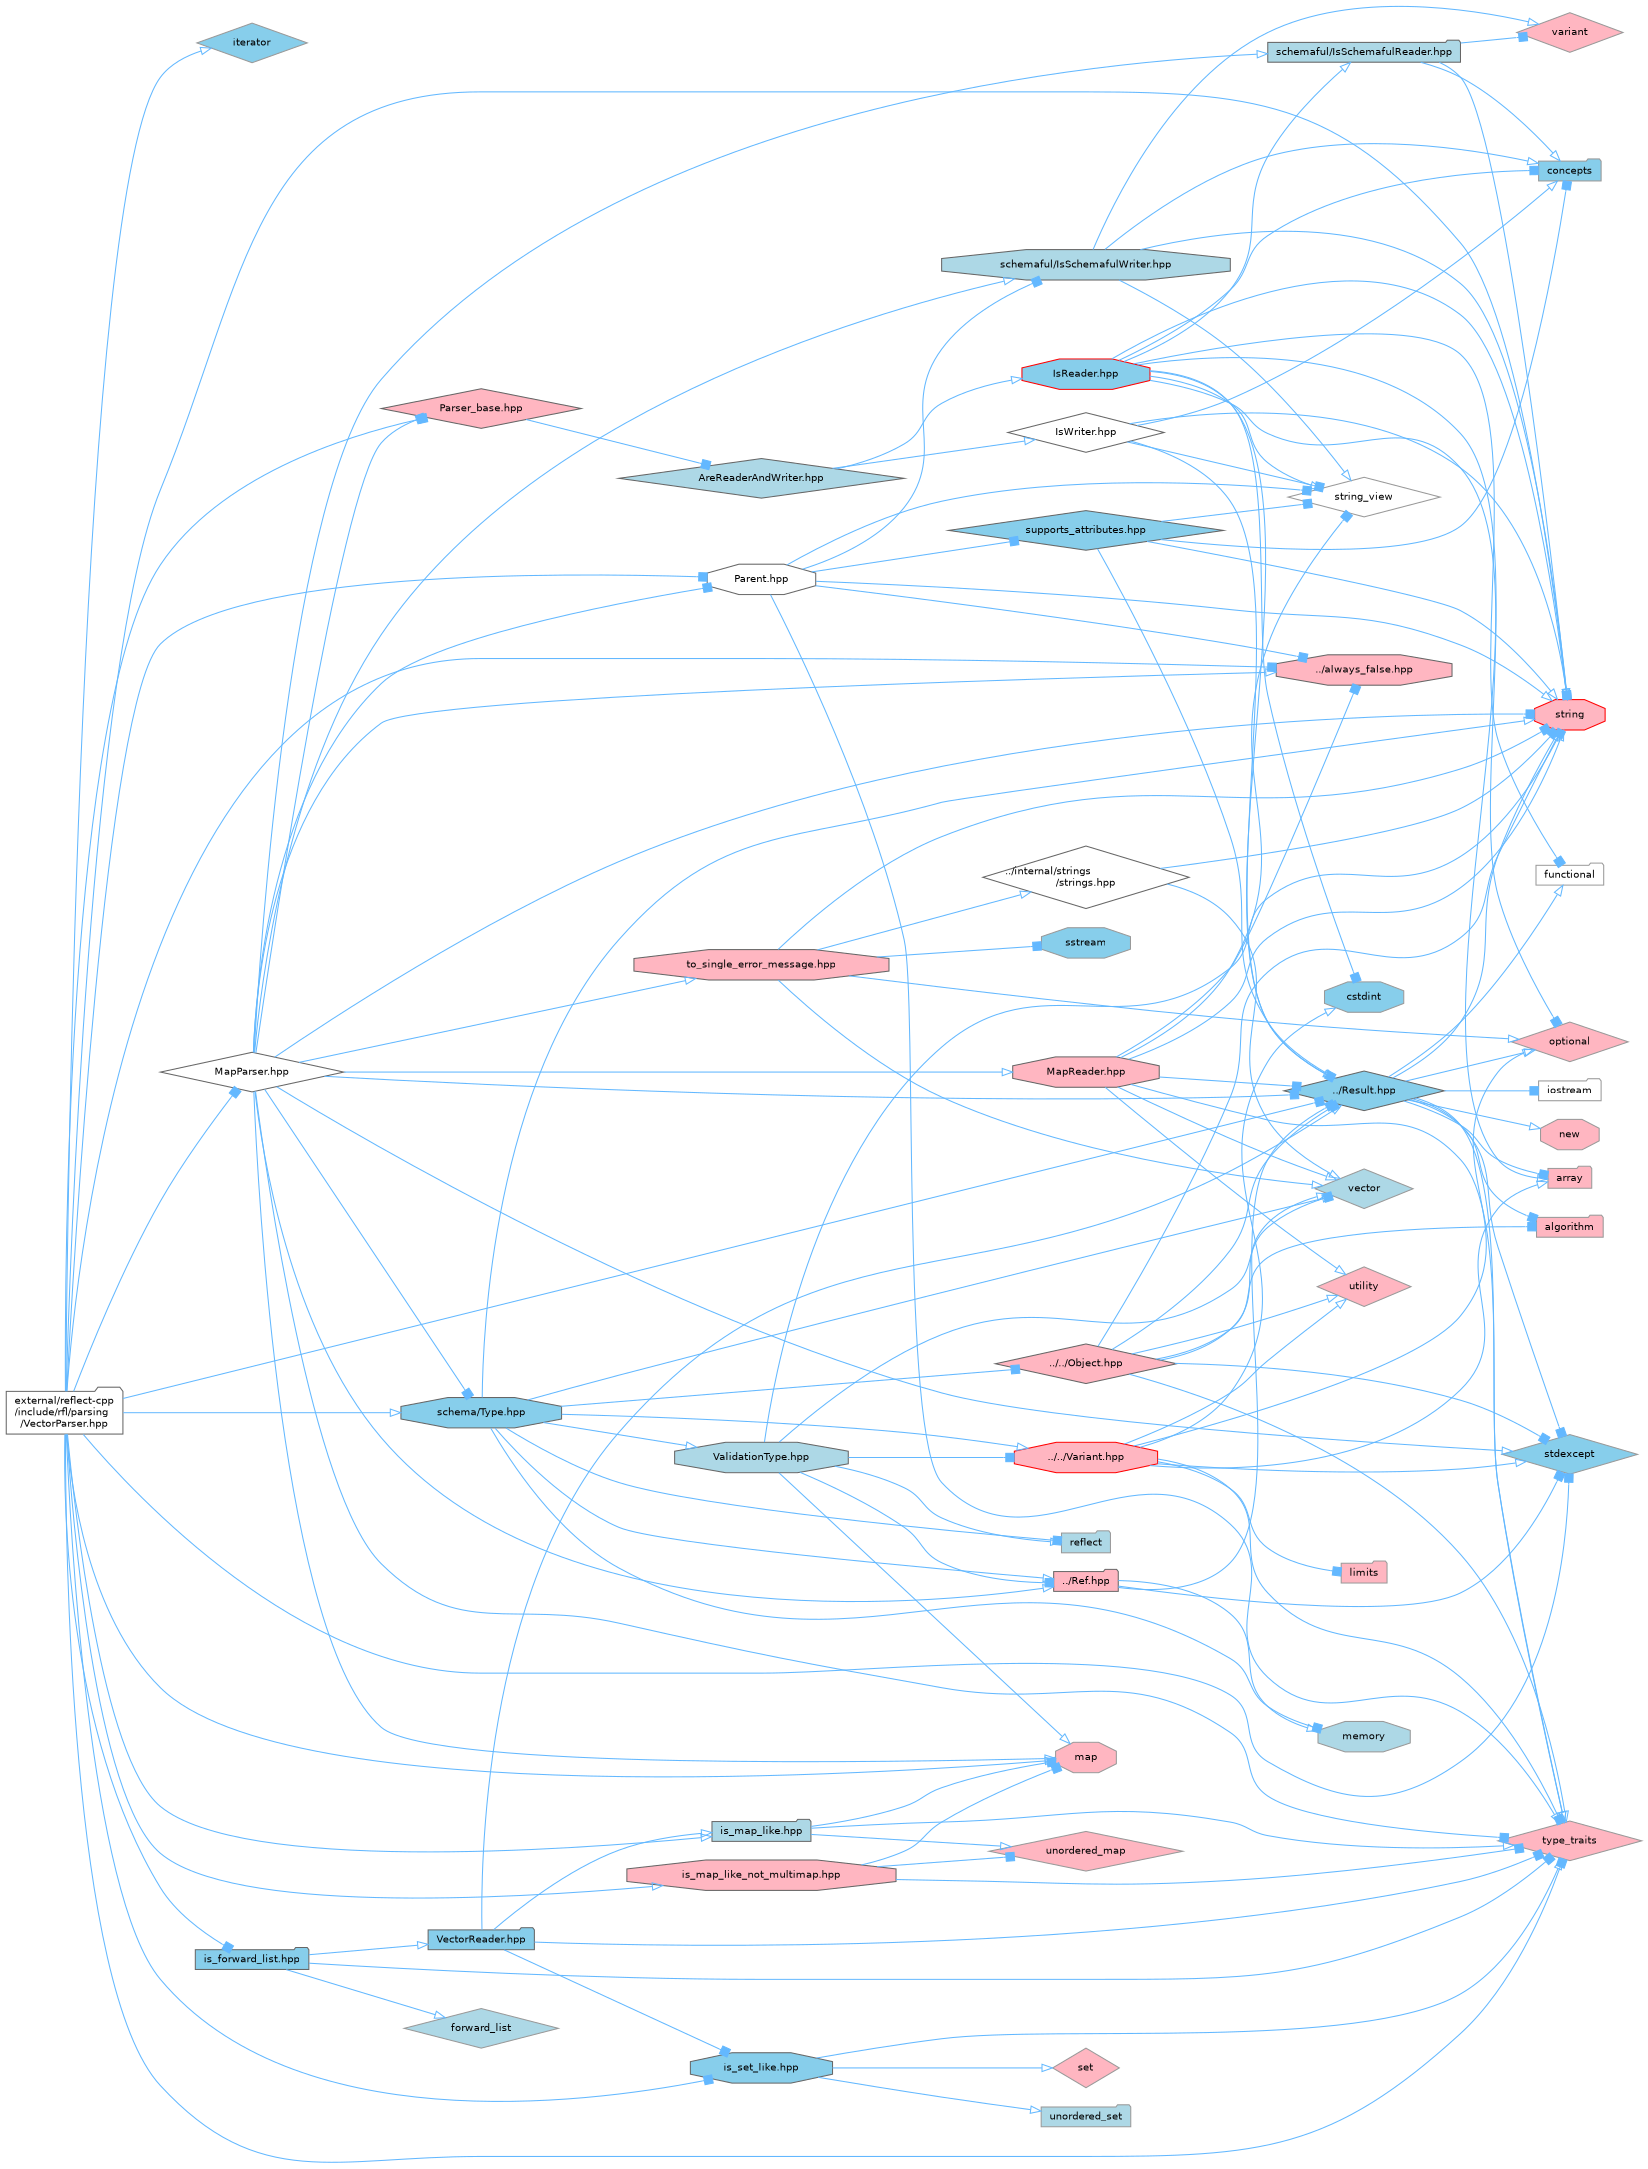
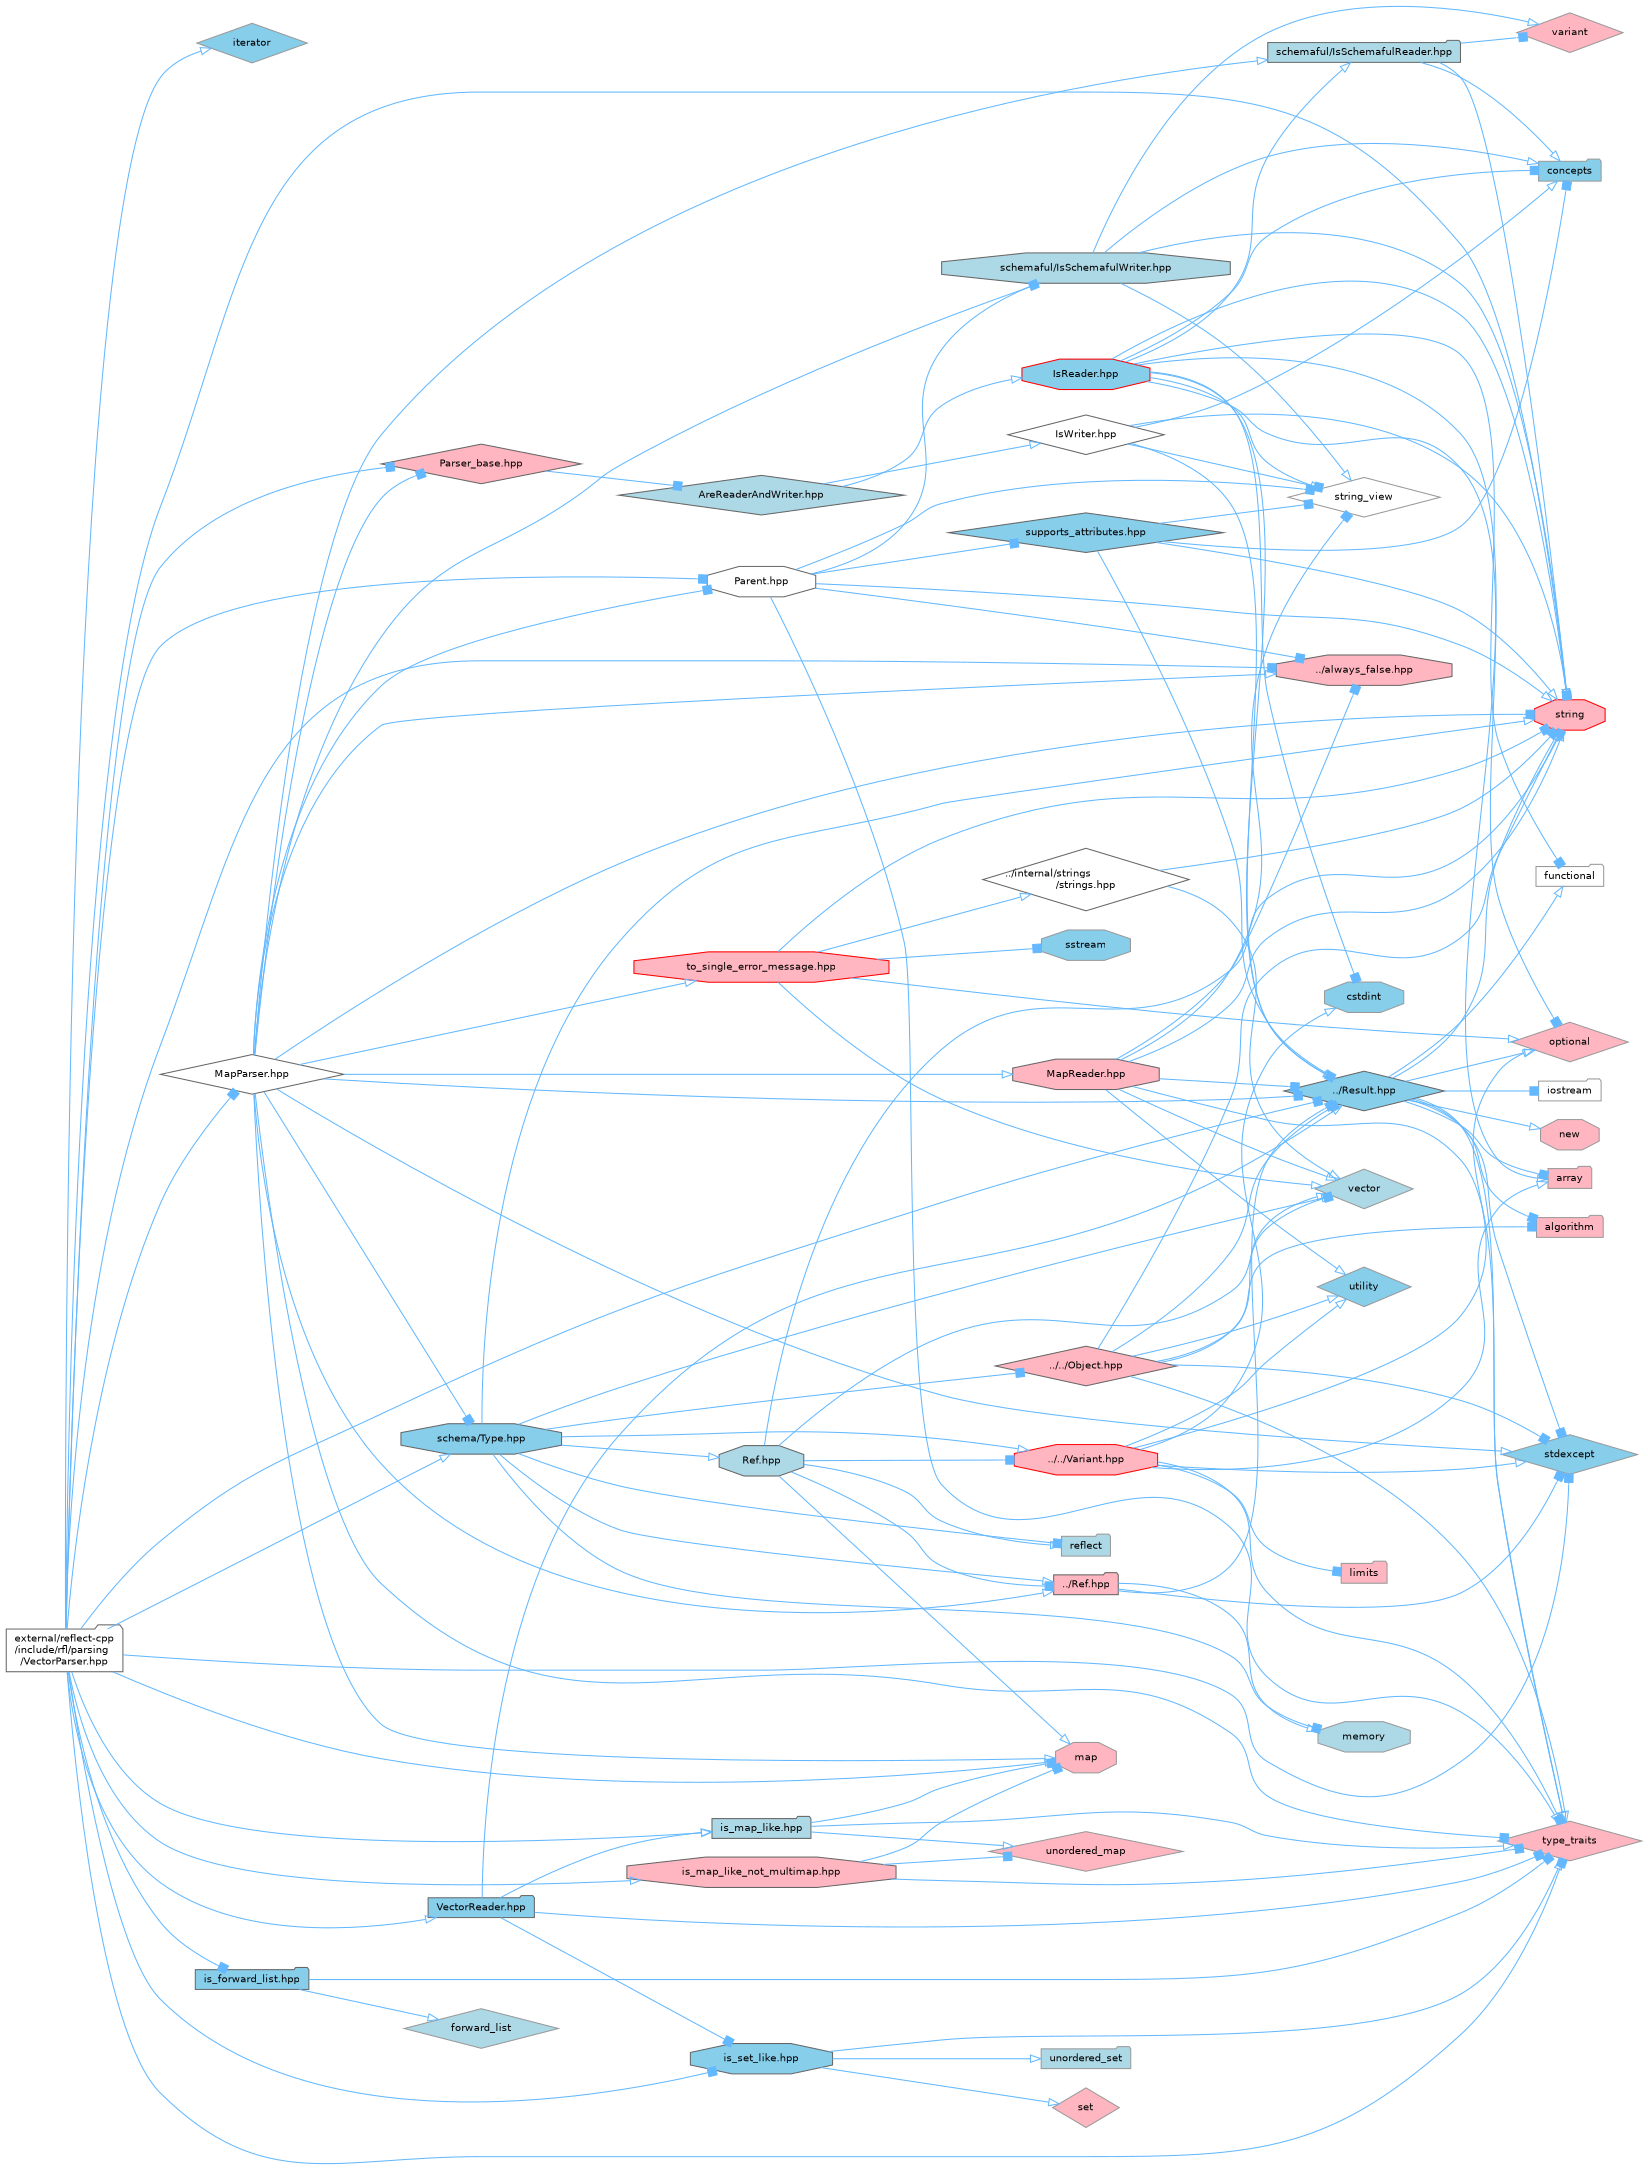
node "to_single_error_message.hpp": color grey40 -> red
node "utility": fillcolor lightpink -> skyblue
node "ValidationType.hpp": label "ValidationType.hpp" -> "Ref.hpp"
edge "is_forward_list.hpp" -> "VectorReader.hpp": now "external/reflect-cpp /include/rfl/parsing /VectorParser.hpp" -> "VectorReader.hpp"
